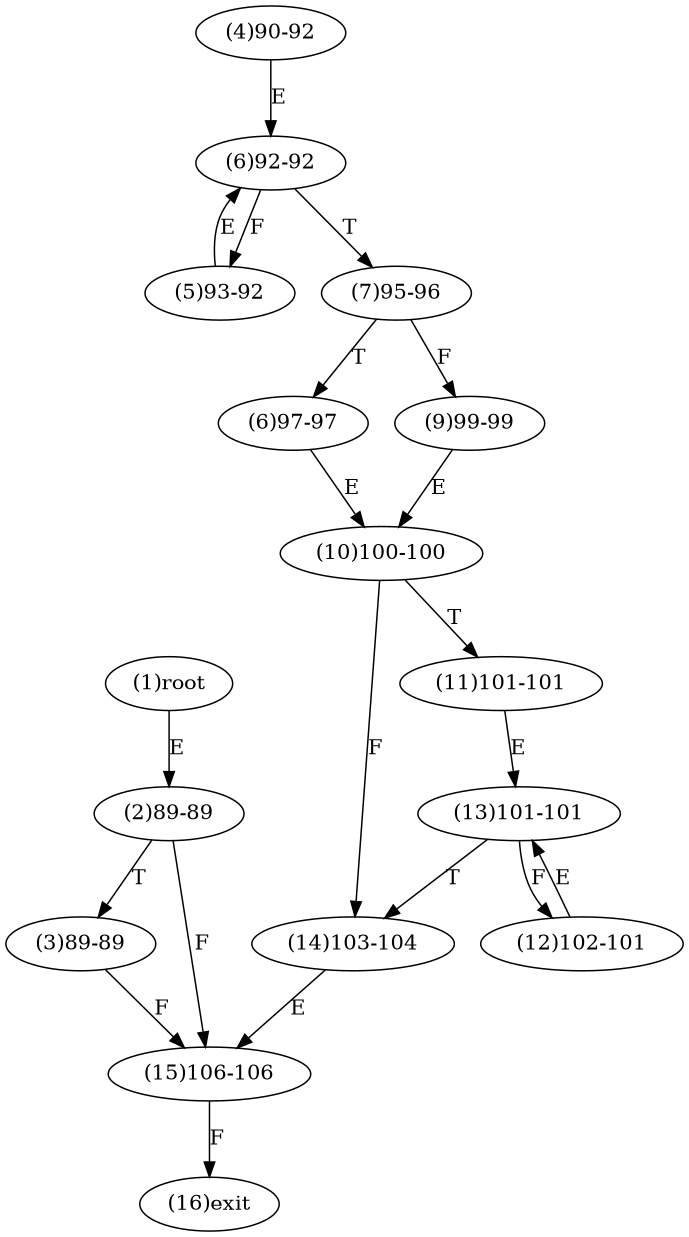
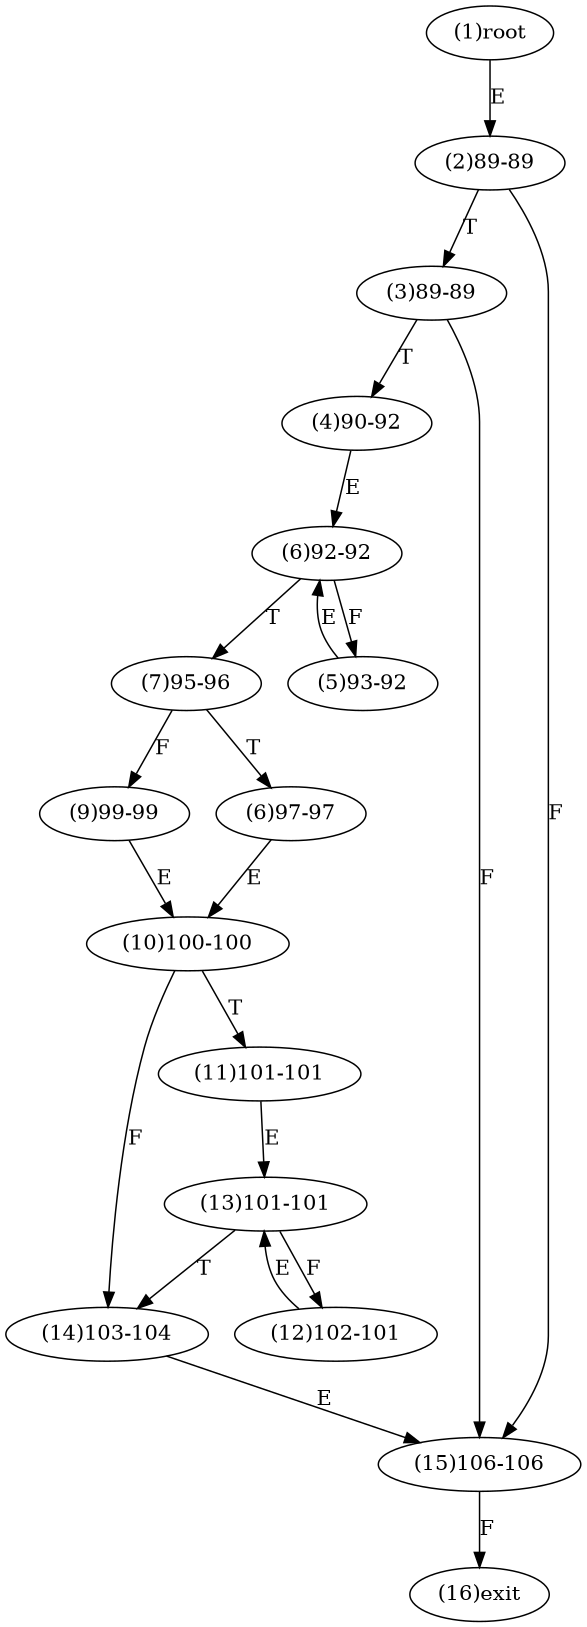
edge "(3)89-89" -> "(4)90-92": added, label "T"
